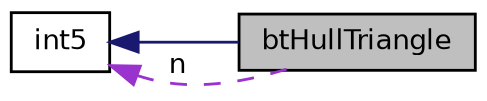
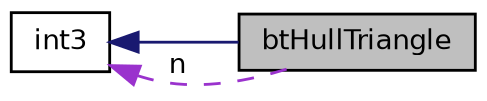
node "int5": label "int5" -> "int3"
